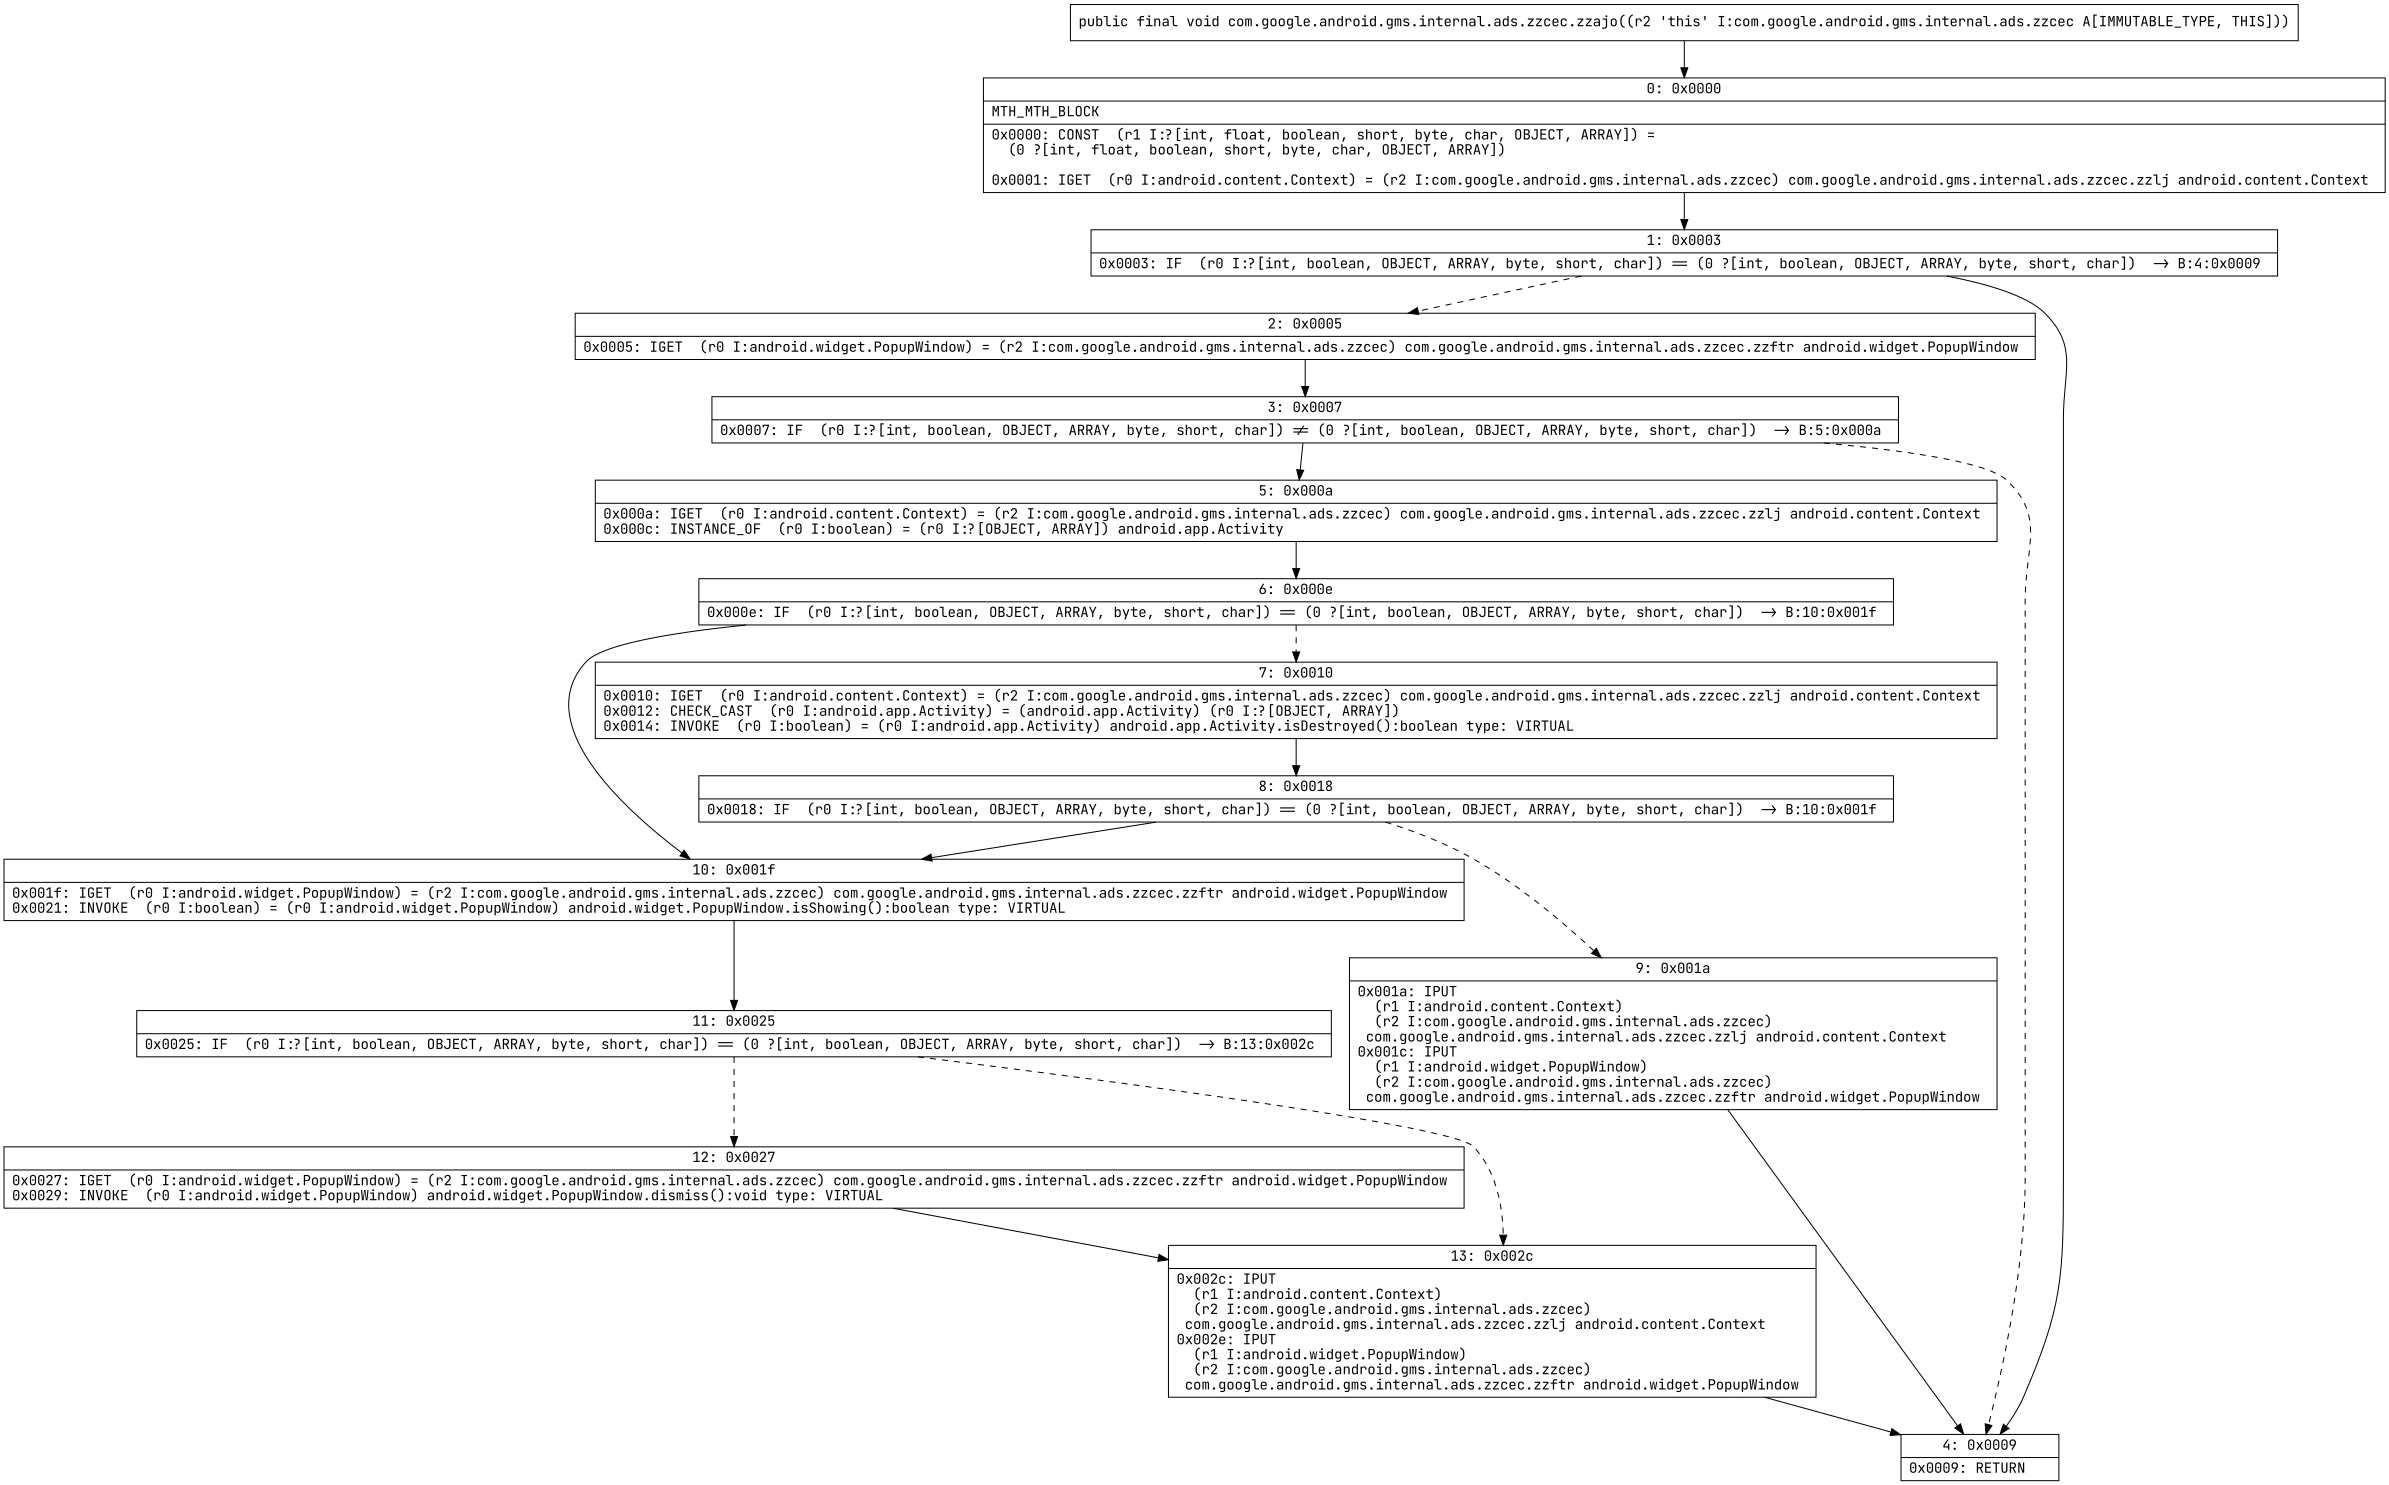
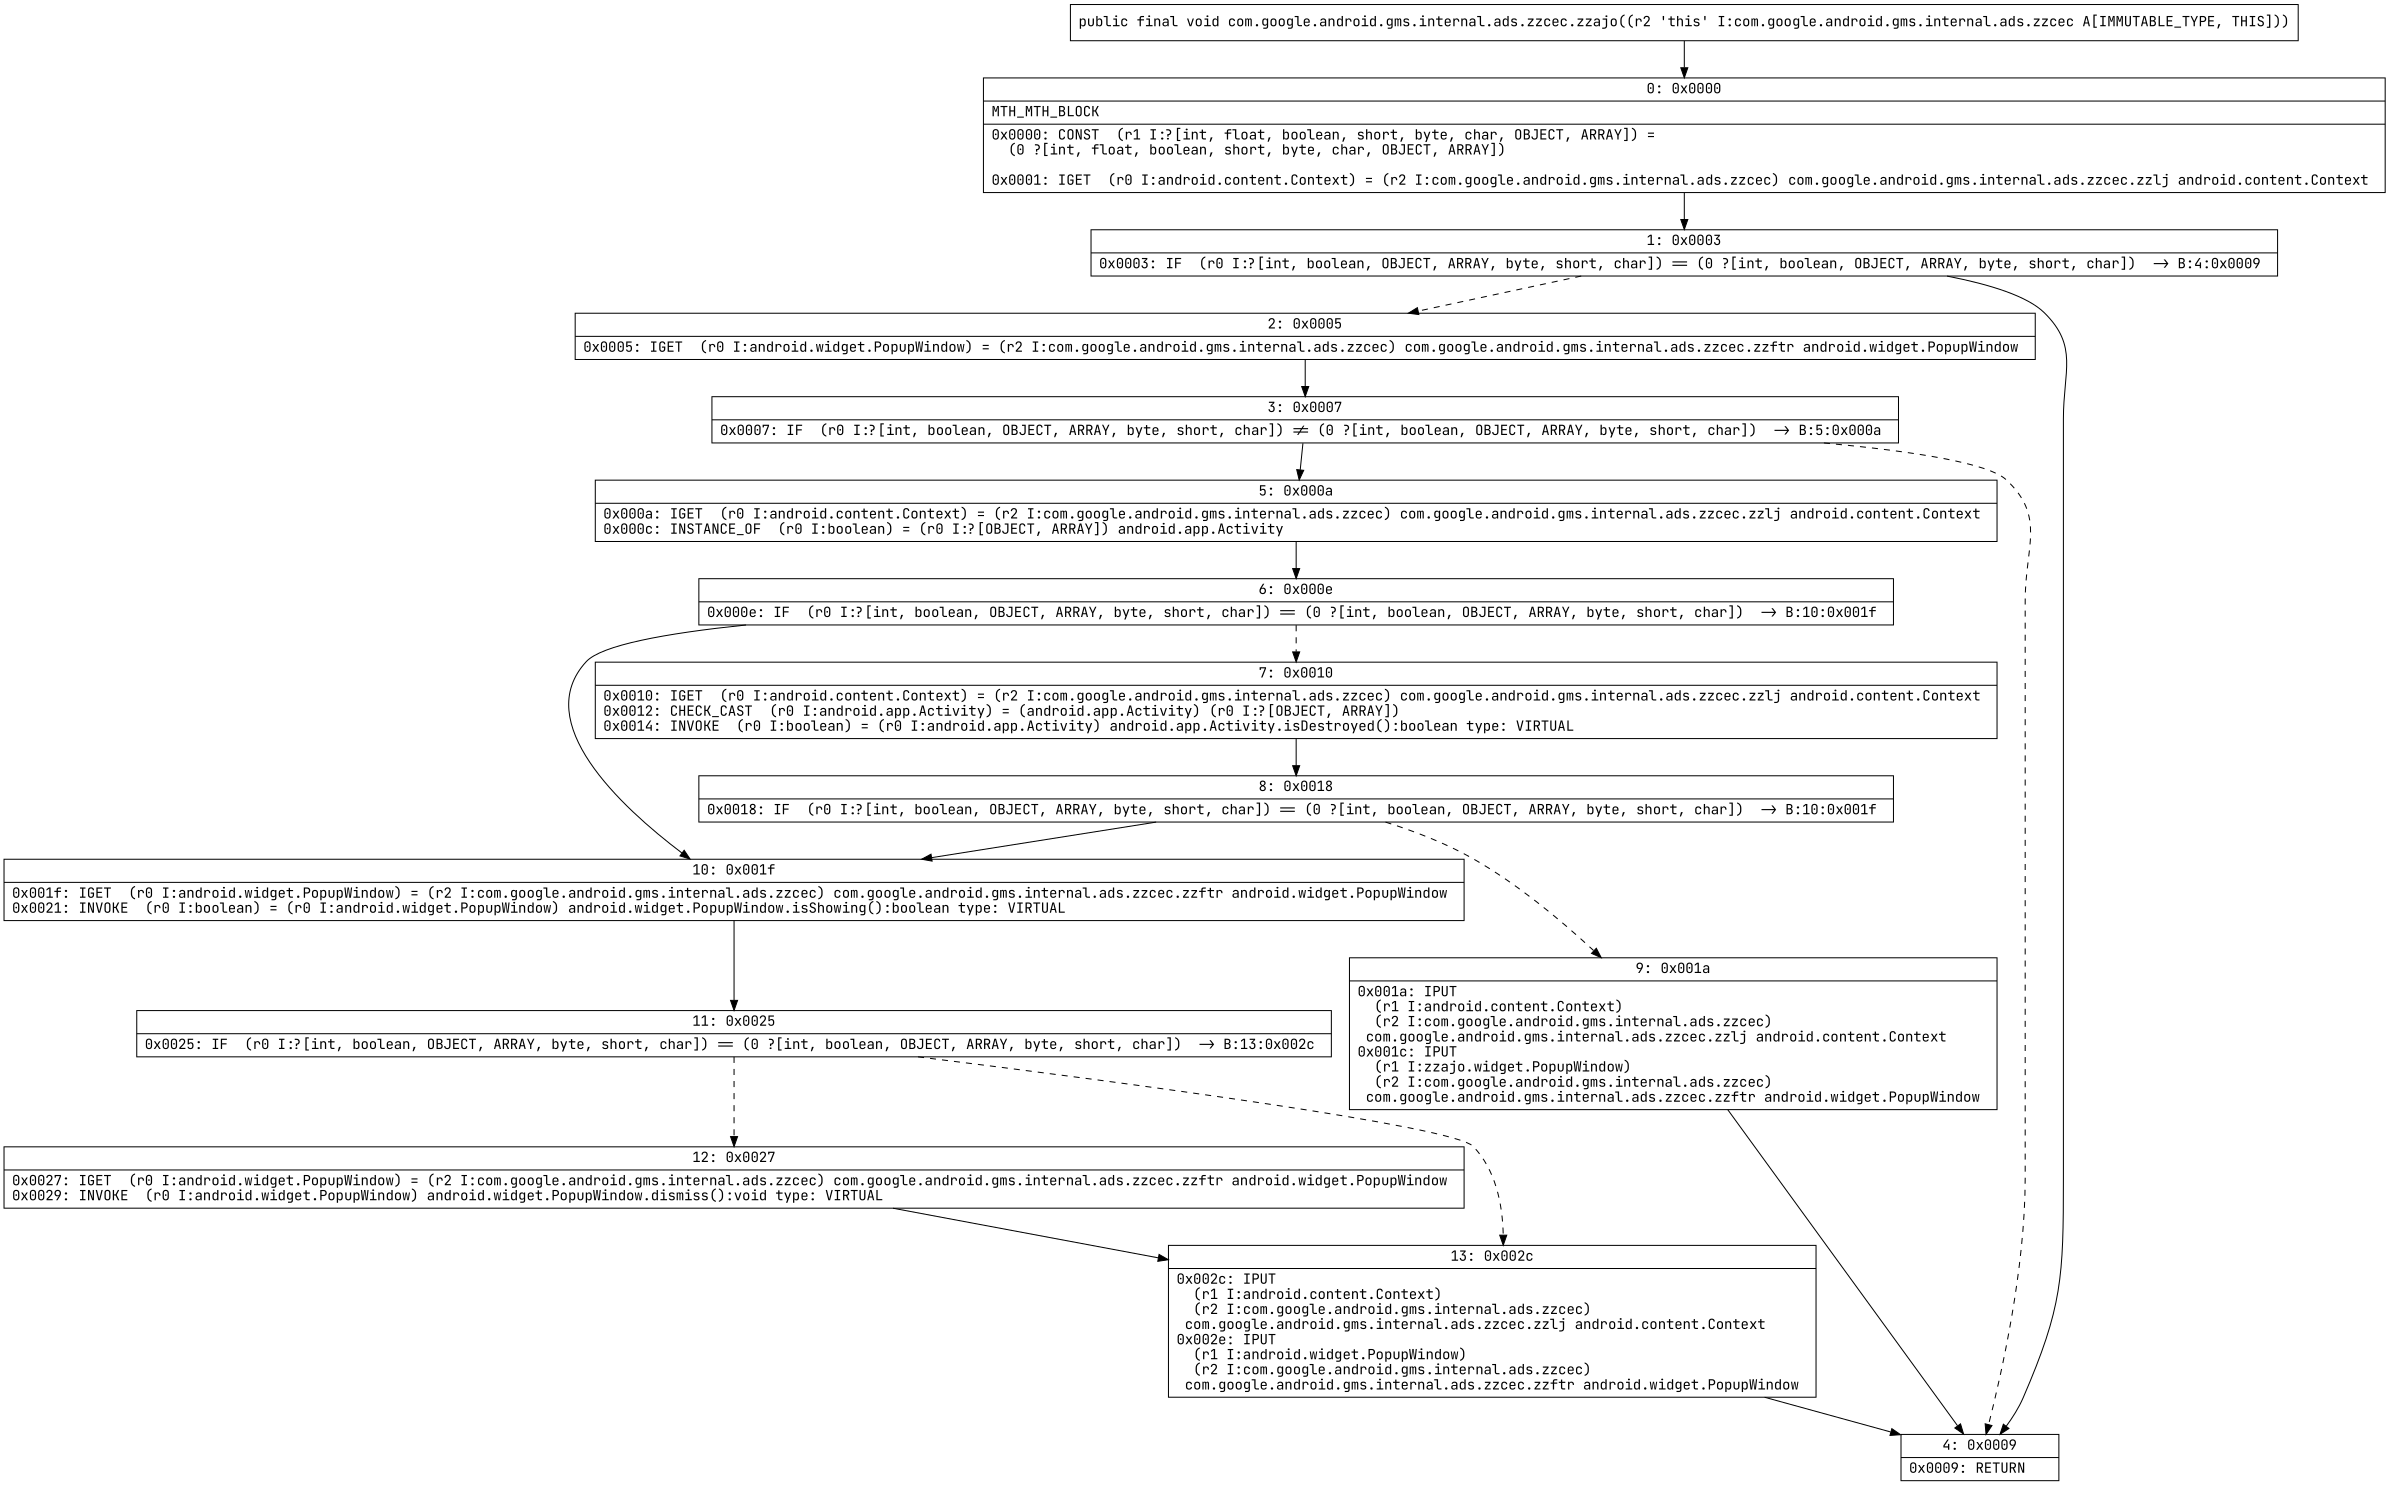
node "9: 0x001a": text "(r1 I:android.widget.PopupWindow)" -> "(r1 I:zzajo.widget.PopupWindow)"
